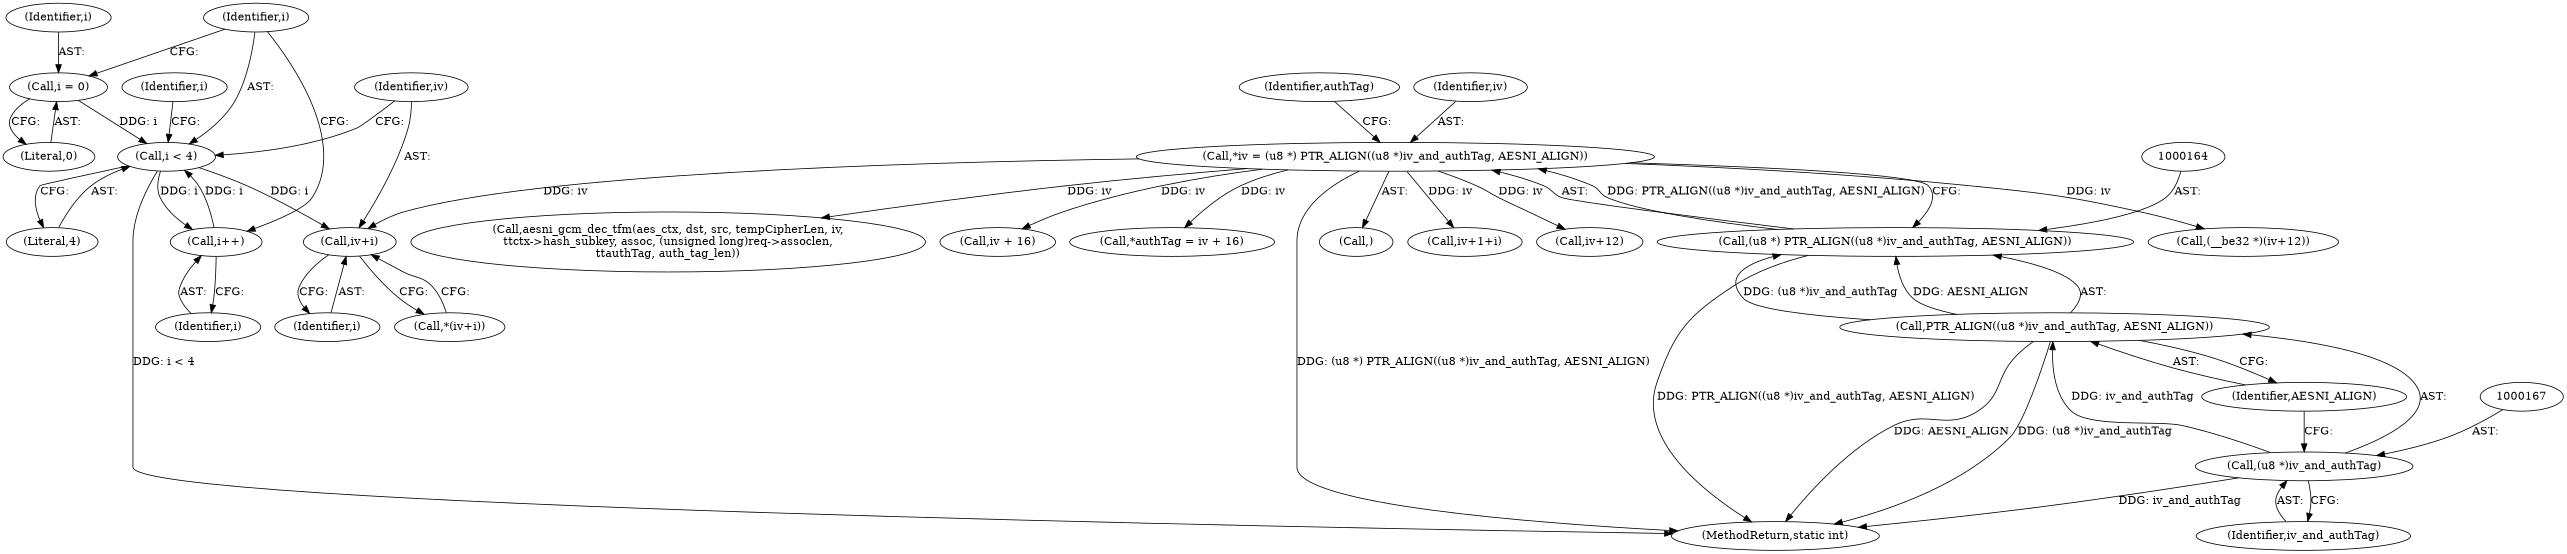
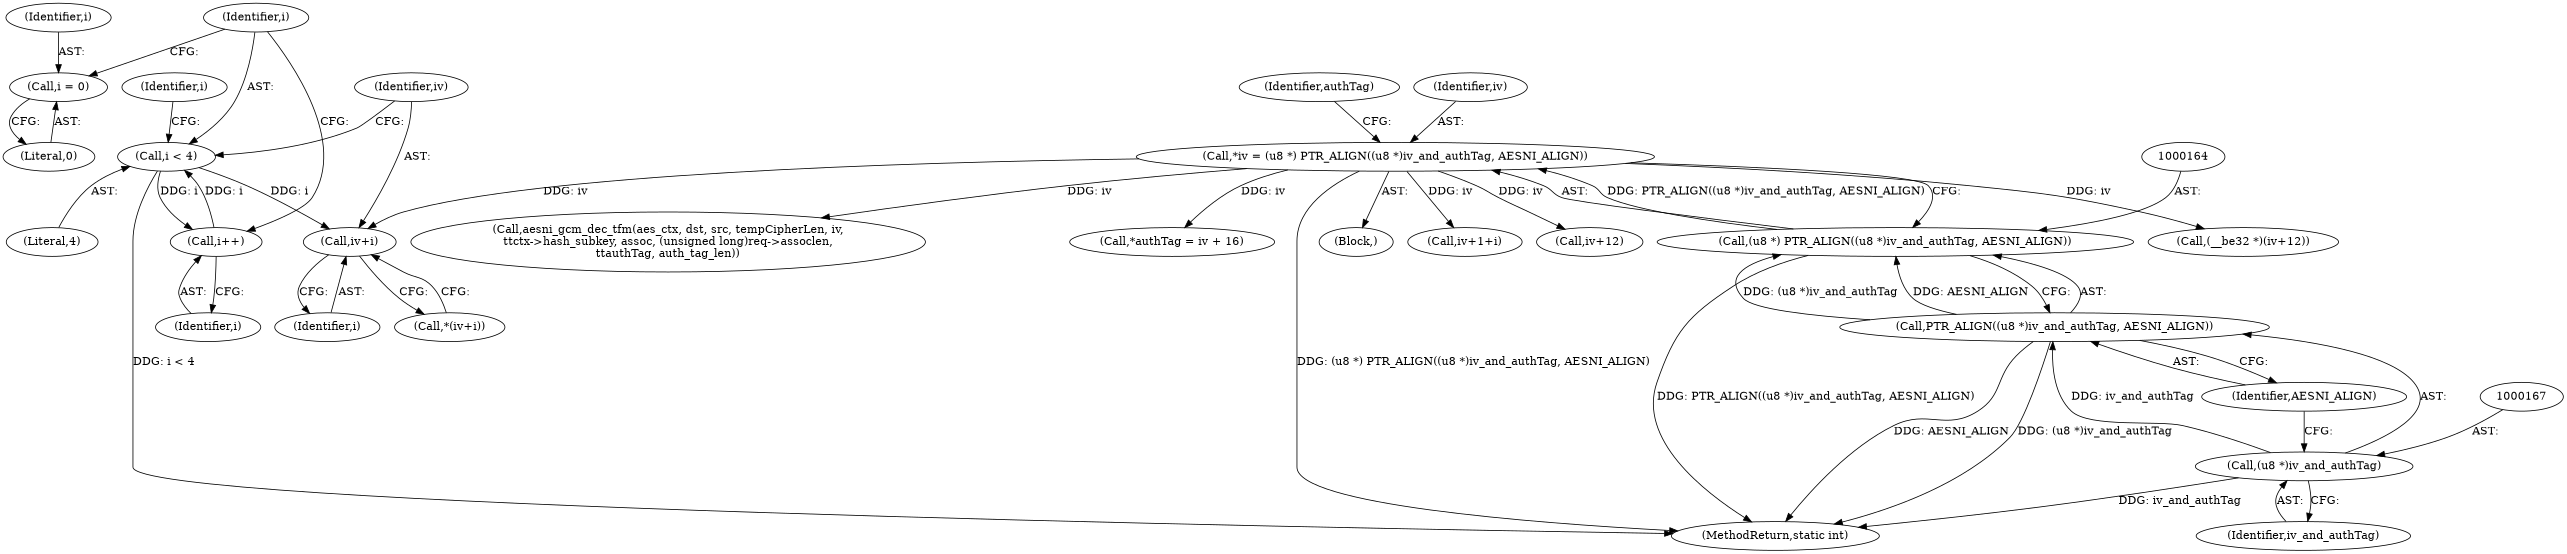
edge "(Call,i = 0)" -> "(Call,i < 4)": removed, label "DDG: i"
edge "(Call,i < 4)" -> "(Literal,4)": removed, label "CFG:"
node "(Call,iv + 16)": removed
node "(Call,)": label "(Call,)" -> "(Block,)"
edge "(Call,(u8 *) PTR_ALIGN((u8 *)iv_and_authTag, AESNI_ALIGN))" -> "(Call,PTR_ALIGN((u8 *)iv_and_authTag, AESNI_ALIGN))": added, label "CFG:"
